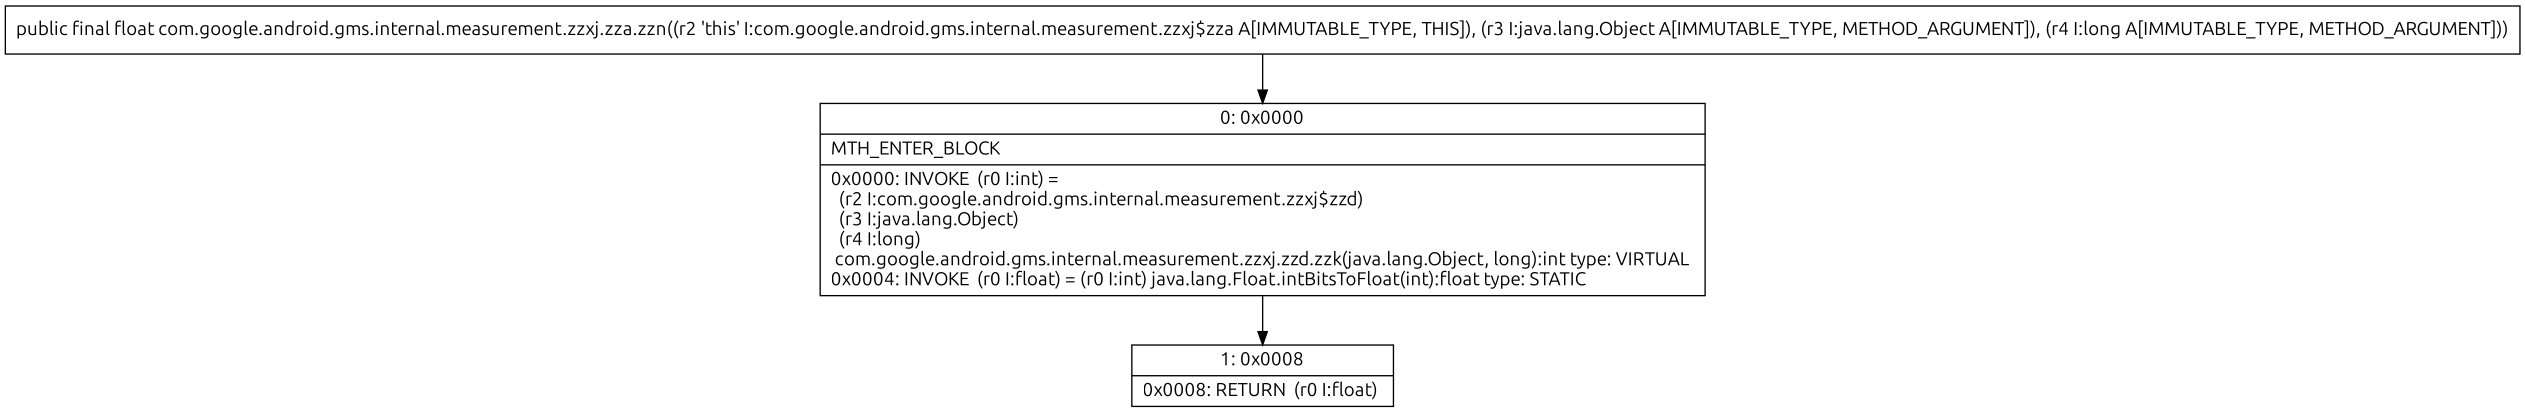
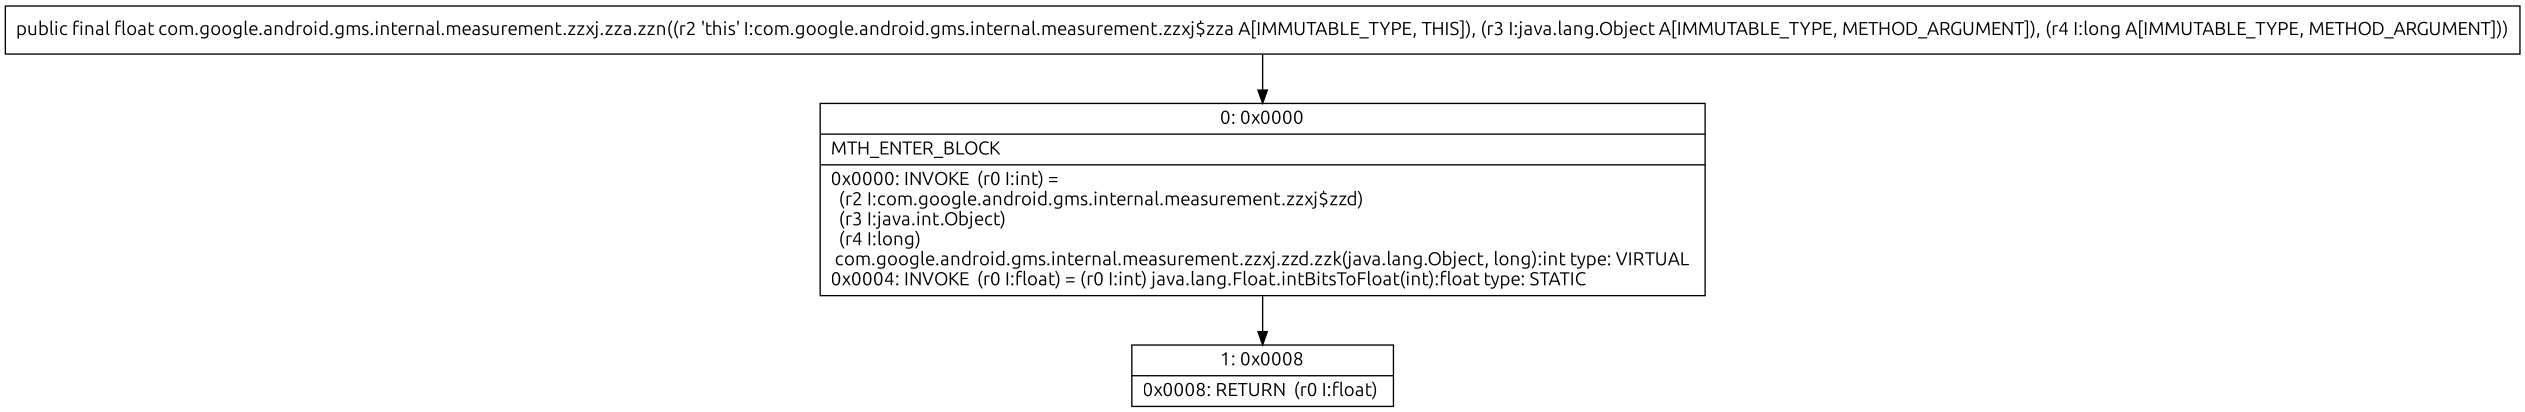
node "0: 0x0000": text "(r3 I:java.lang.Object)" -> "(r3 I:java.int.Object)"
